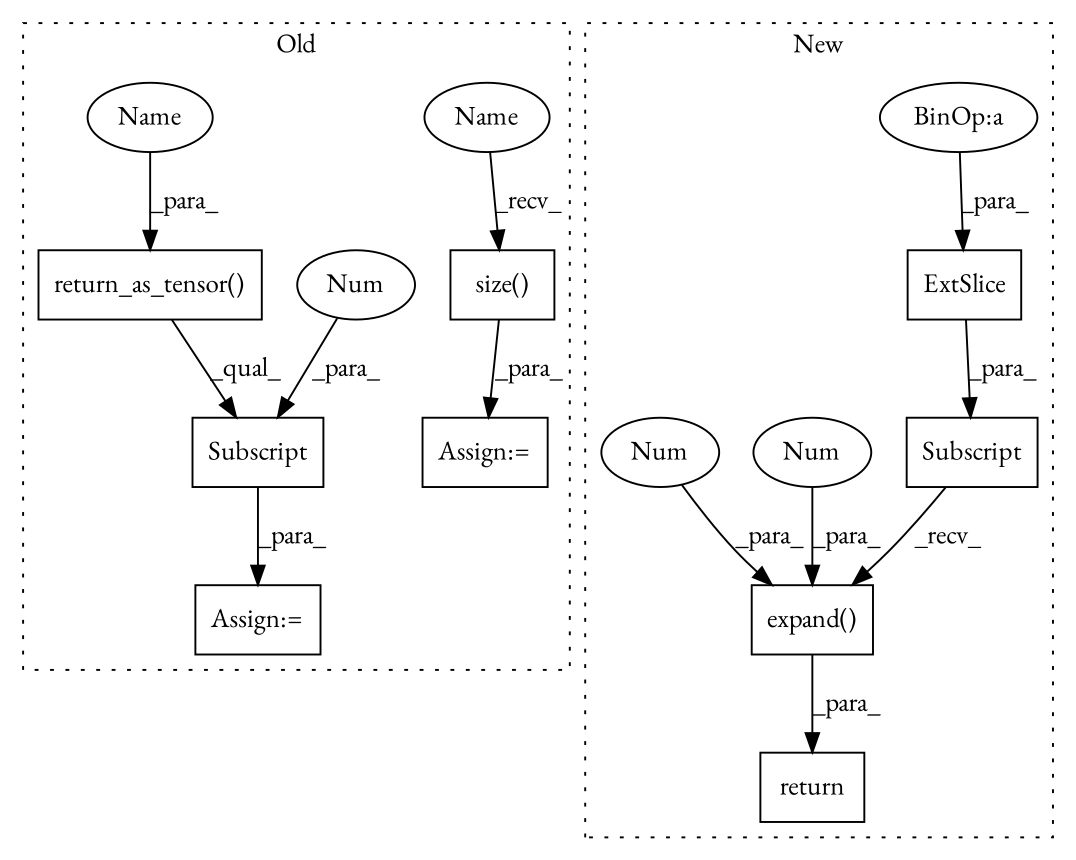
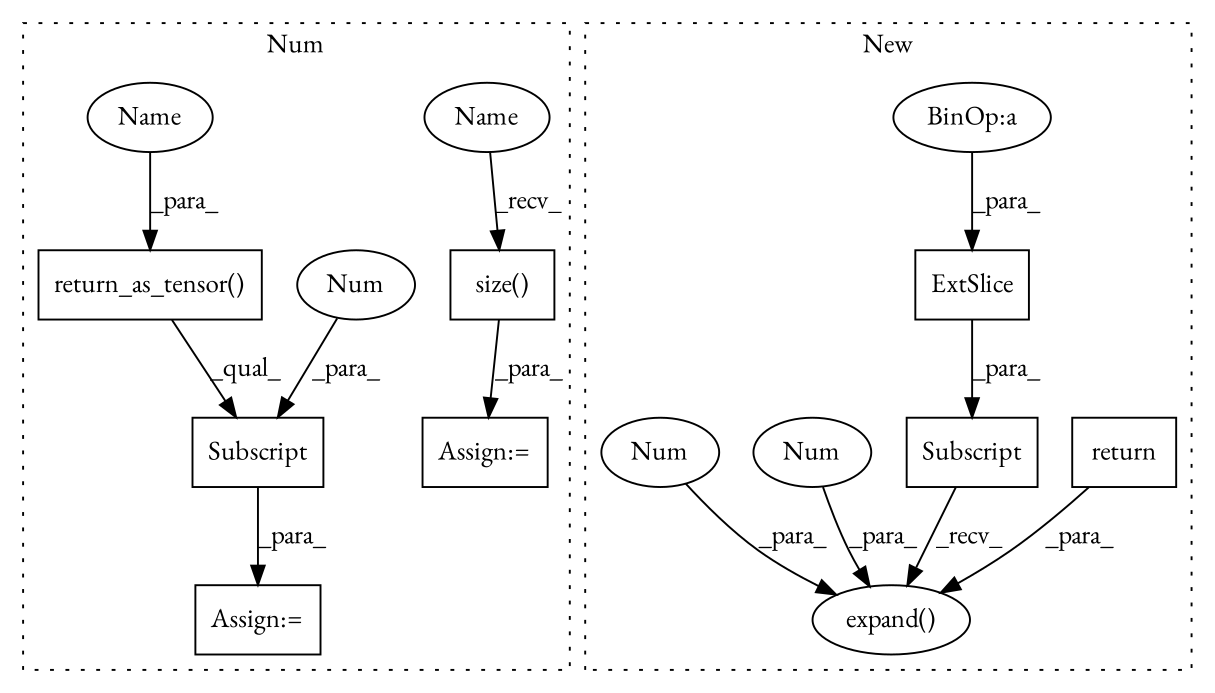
cluster "Old": label "Old" -> "Num"
node "expand()": shape box -> ellipse
edge "expand()" -> "return": reversed
